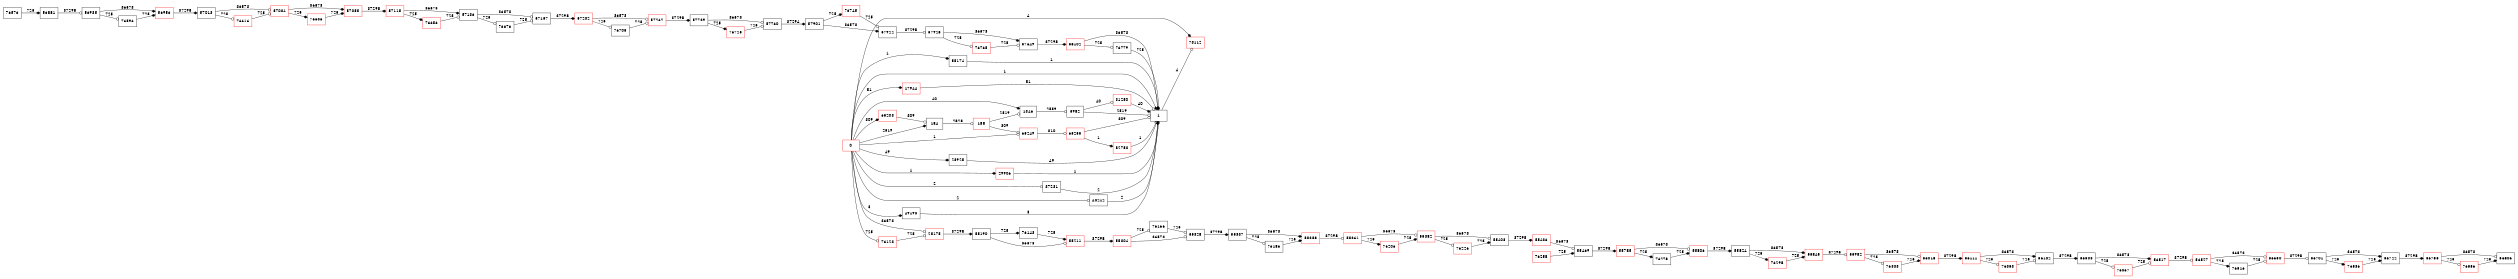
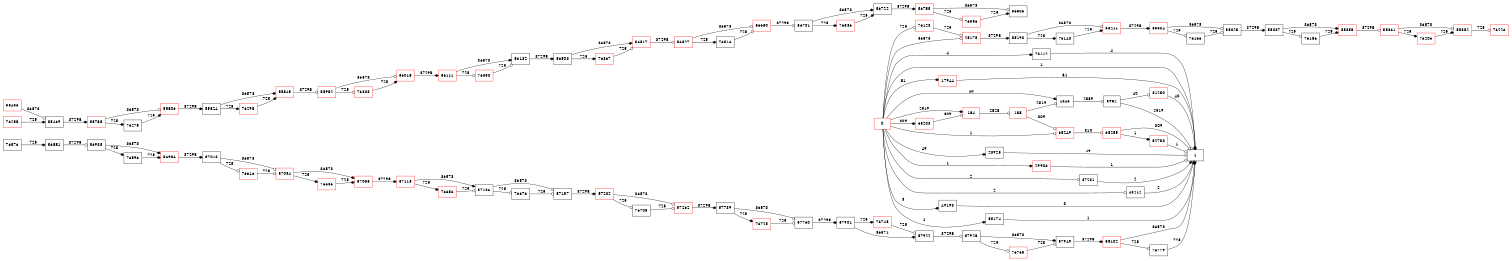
edge "56935" -> "76596": arrowhead odot -> diamond
edge "57760" -> "57901": label "37294" -> "37298"
edge "57901" -> "57922": label "36573" -> "36571"
node "73112": color red -> black
node "57649": label "57649" -> "57949"
edge "1" -> "73112": reversed
node "184": color black -> red
node "55403": removed
edge "56503" -> "76367": arrowhead odot -> diamond
